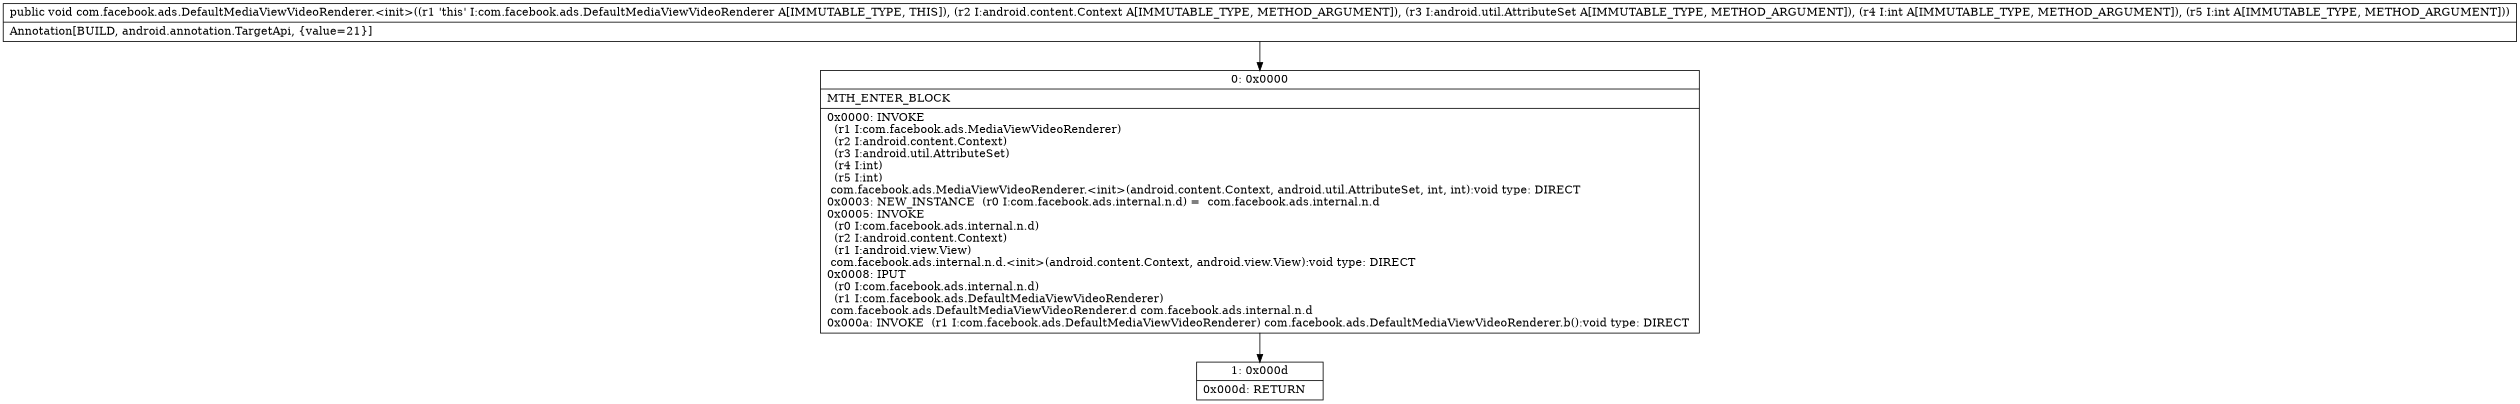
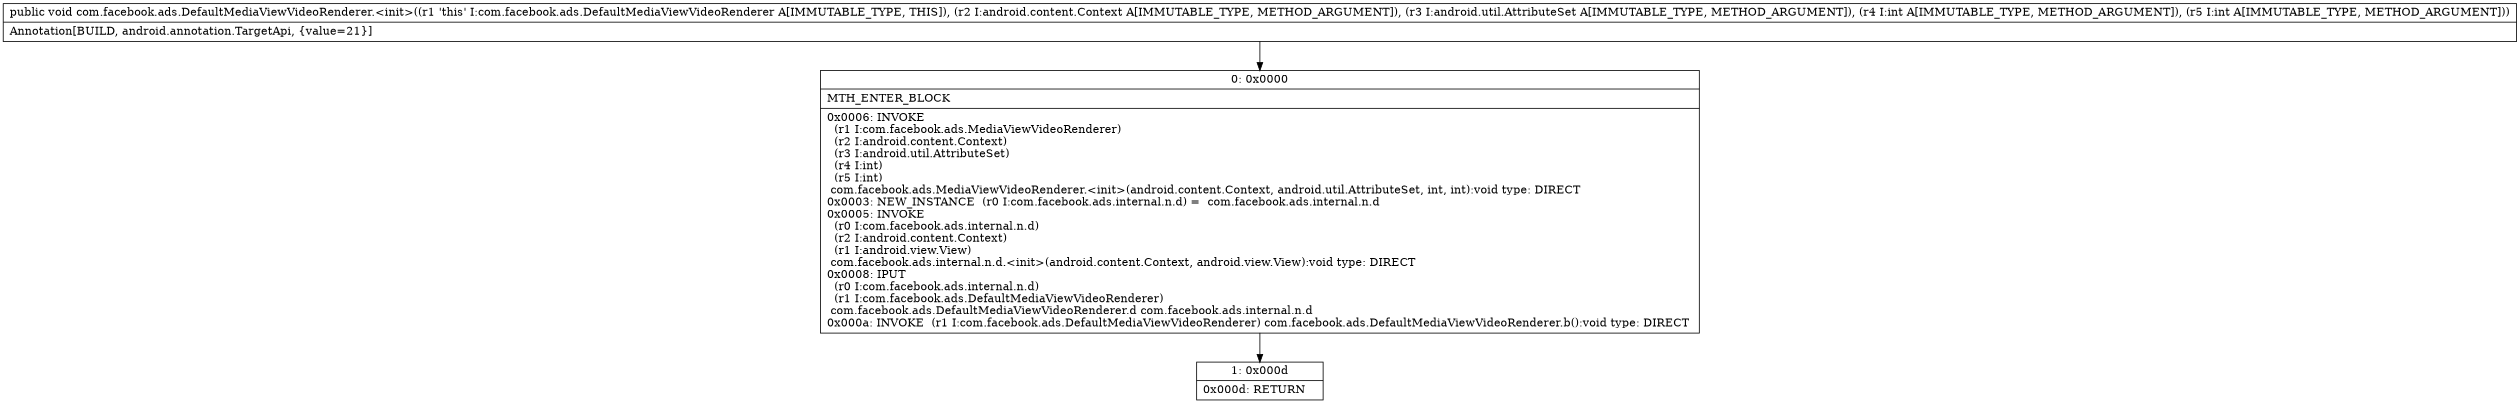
node "0: 0x0000": text "0x0000: INVOKE" -> "0x0006: INVOKE"
